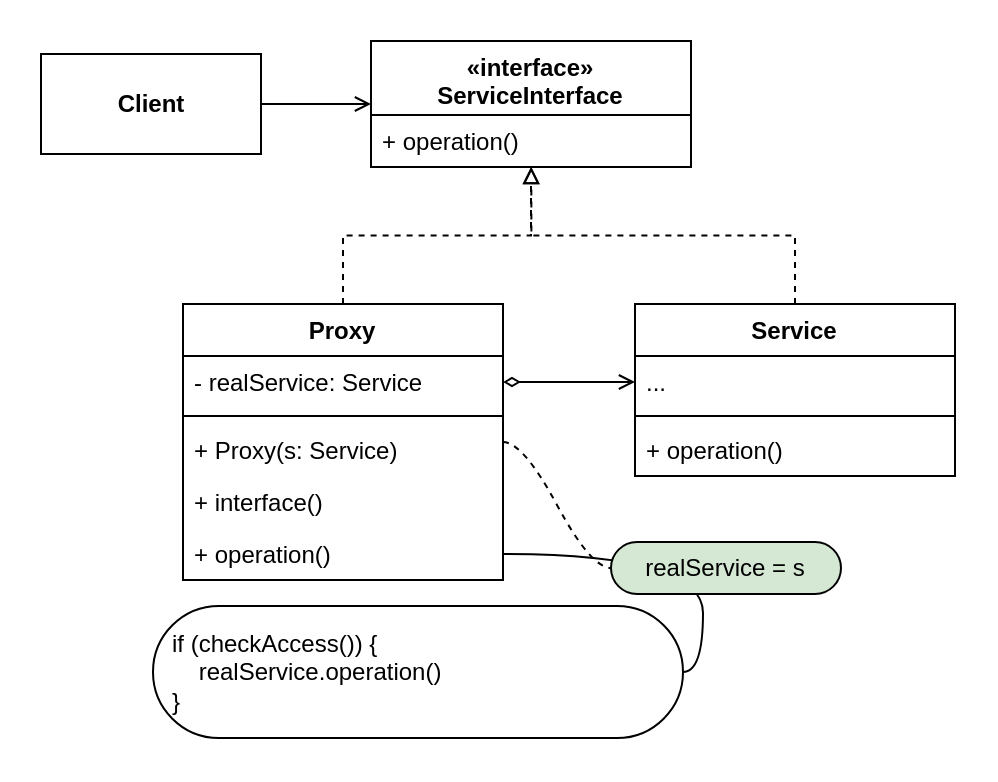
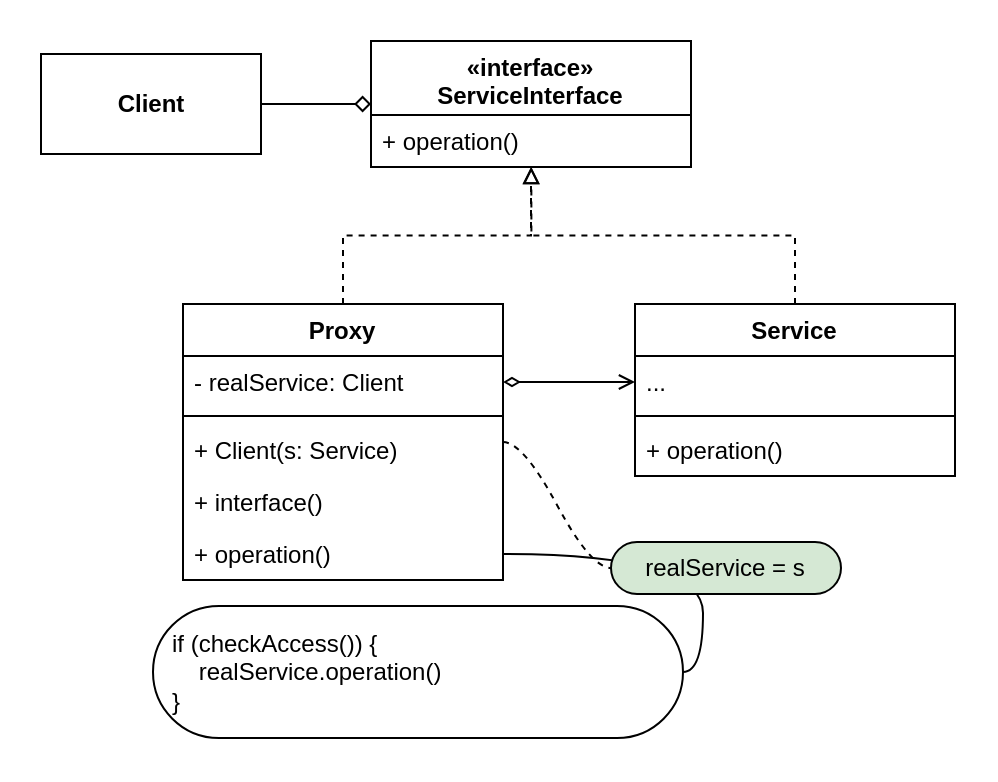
edge "Client" -> "«interface» ServiceInterface": arrowhead open -> diamond
node "- realService: Service": label "- realService: Service" -> "- realService: Client"
node "+ Proxy(s: Service)": label "+ Proxy(s: Service)" -> "+ Client(s: Service)"
